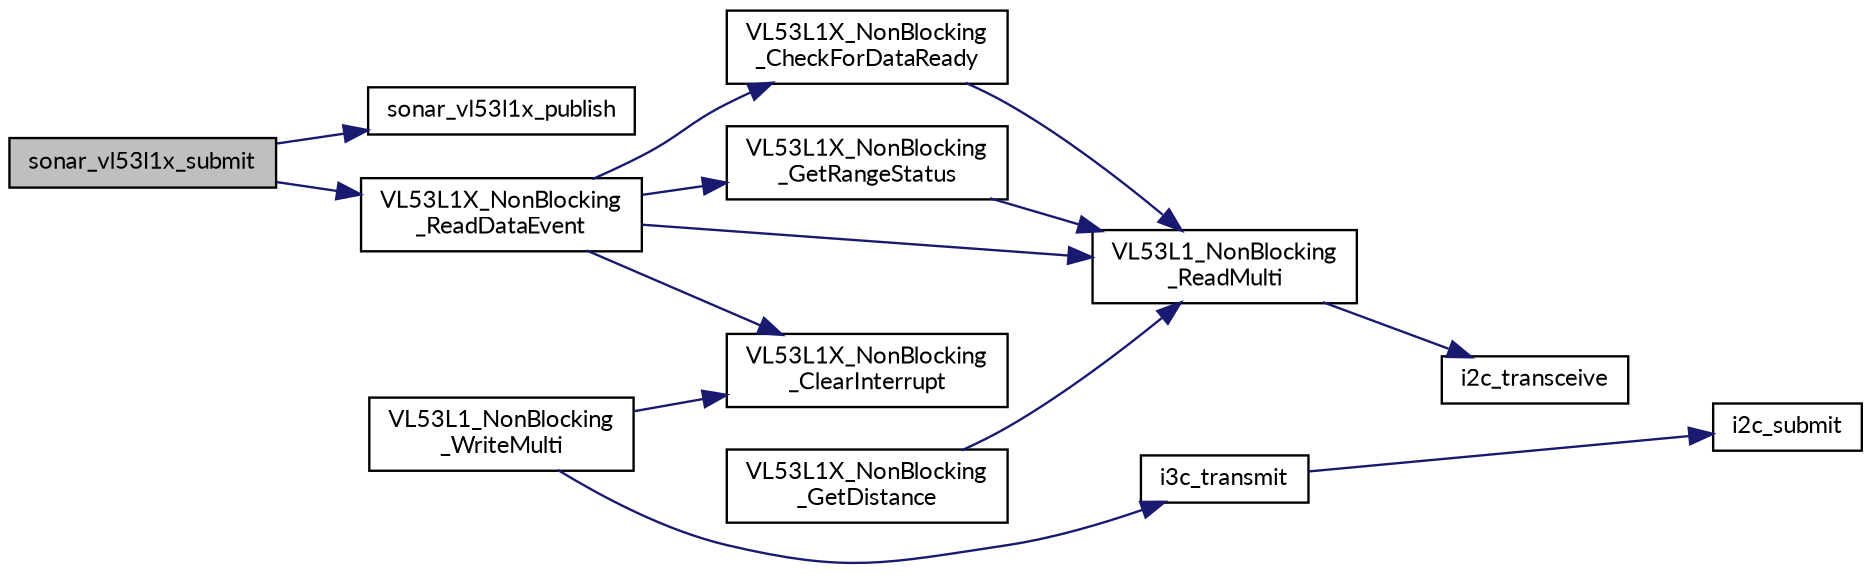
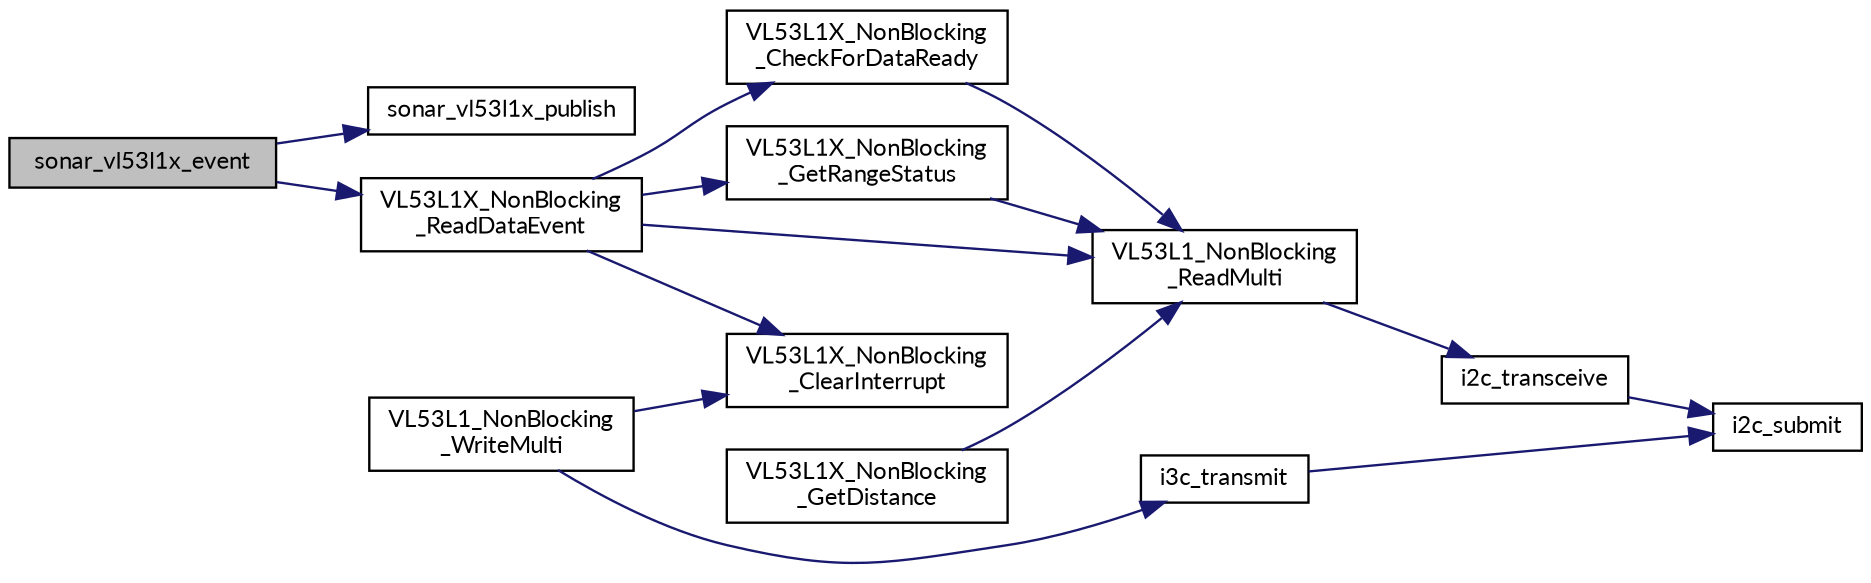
node "sonar_vl53l1x_submit": label "sonar_vl53l1x_submit" -> "sonar_vl53l1x_event"
edge "i2c_transceive" -> "i2c_submit": added
